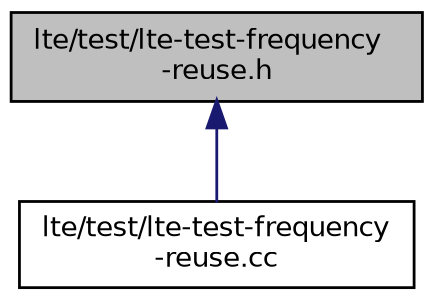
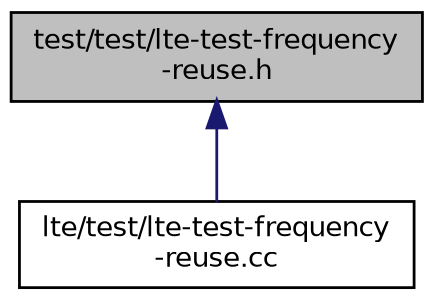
node "lte/test/lte-test-frequency -reuse.h": label "lte/test/lte-test-frequency -reuse.h" -> "test/test/lte-test-frequency -reuse.h"
